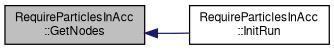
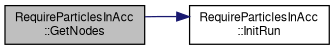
edge "RequireParticlesInAcc ::InitRun" -> "RequireParticlesInAcc ::GetNodes": reversed
